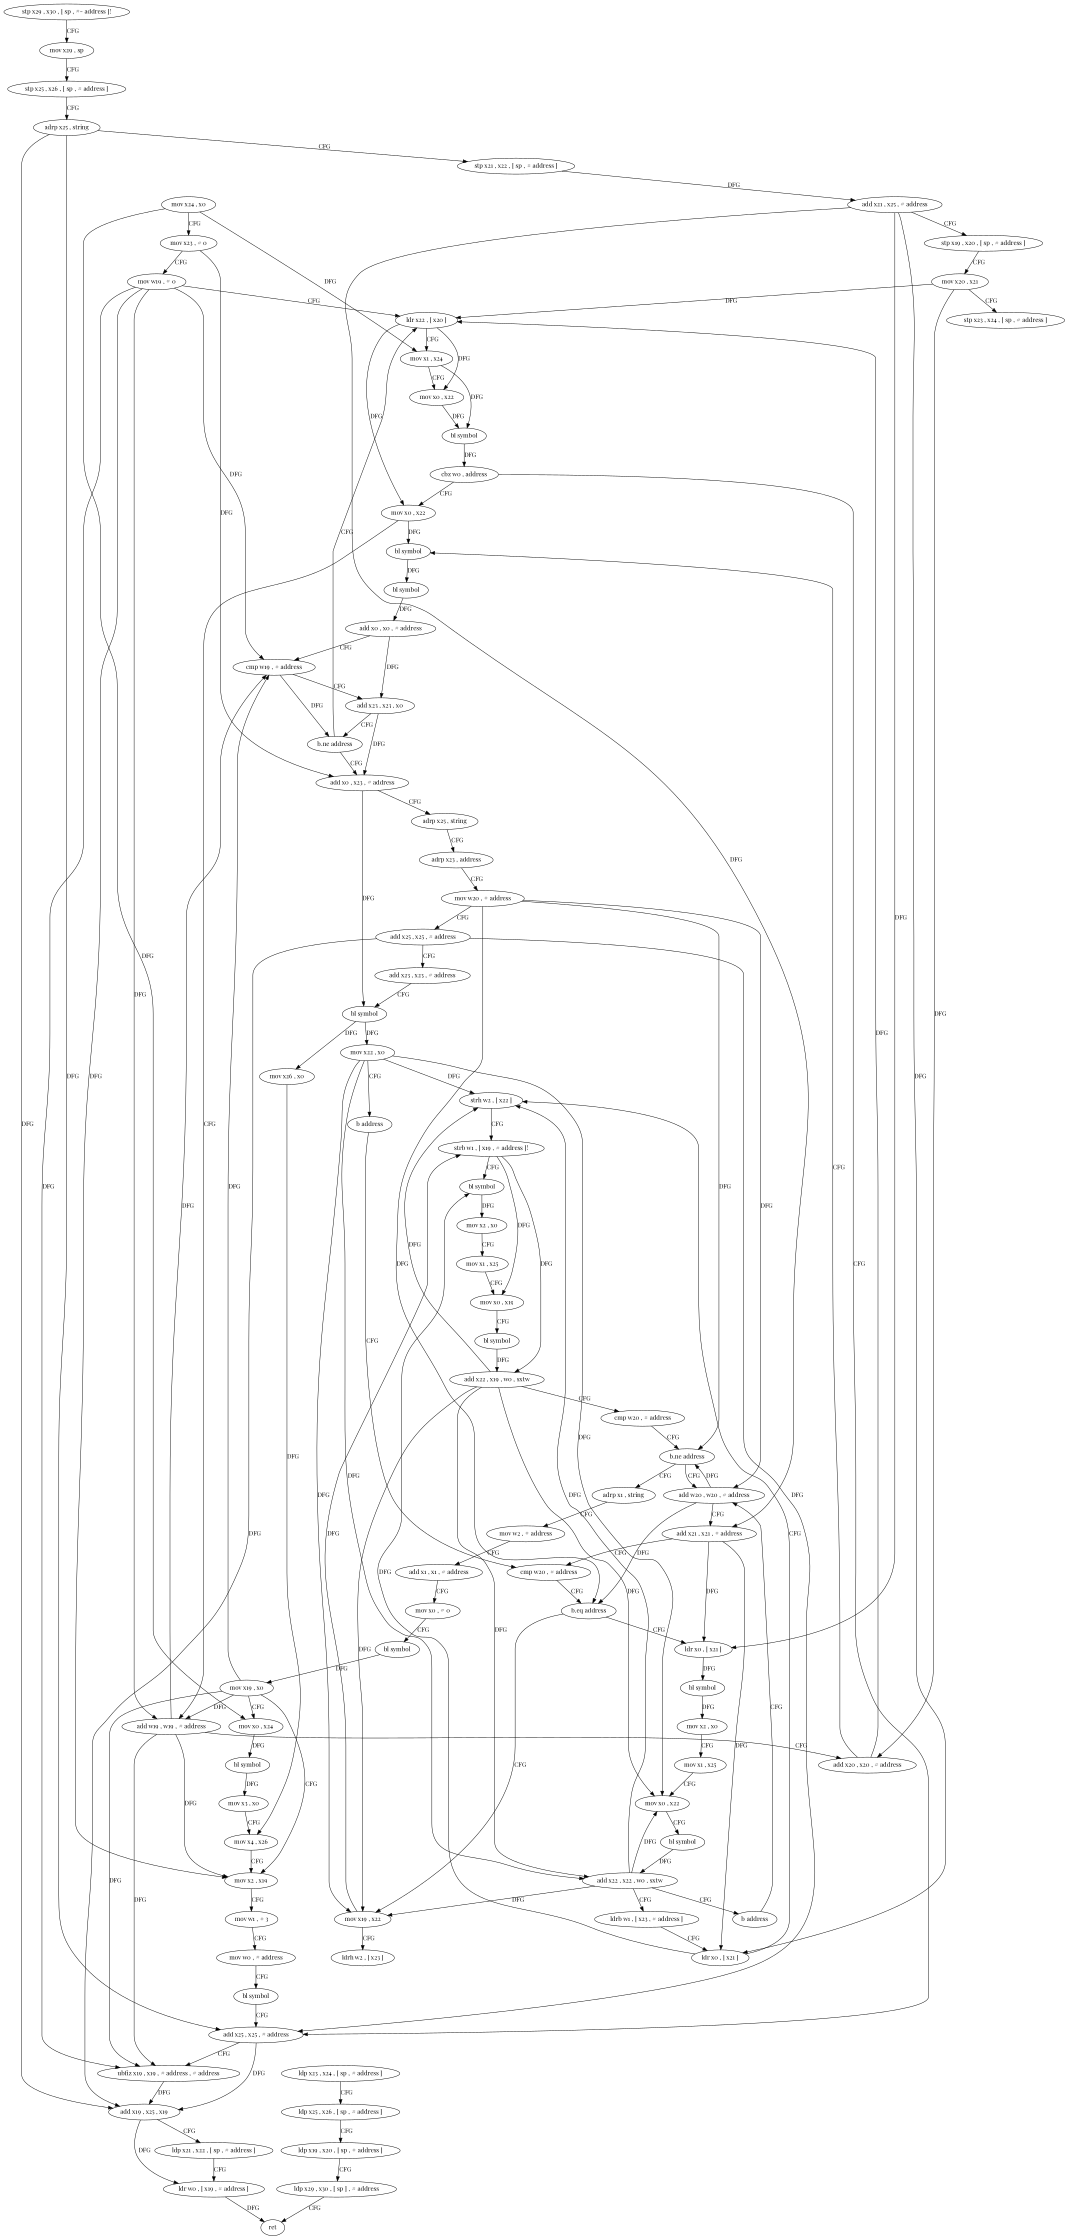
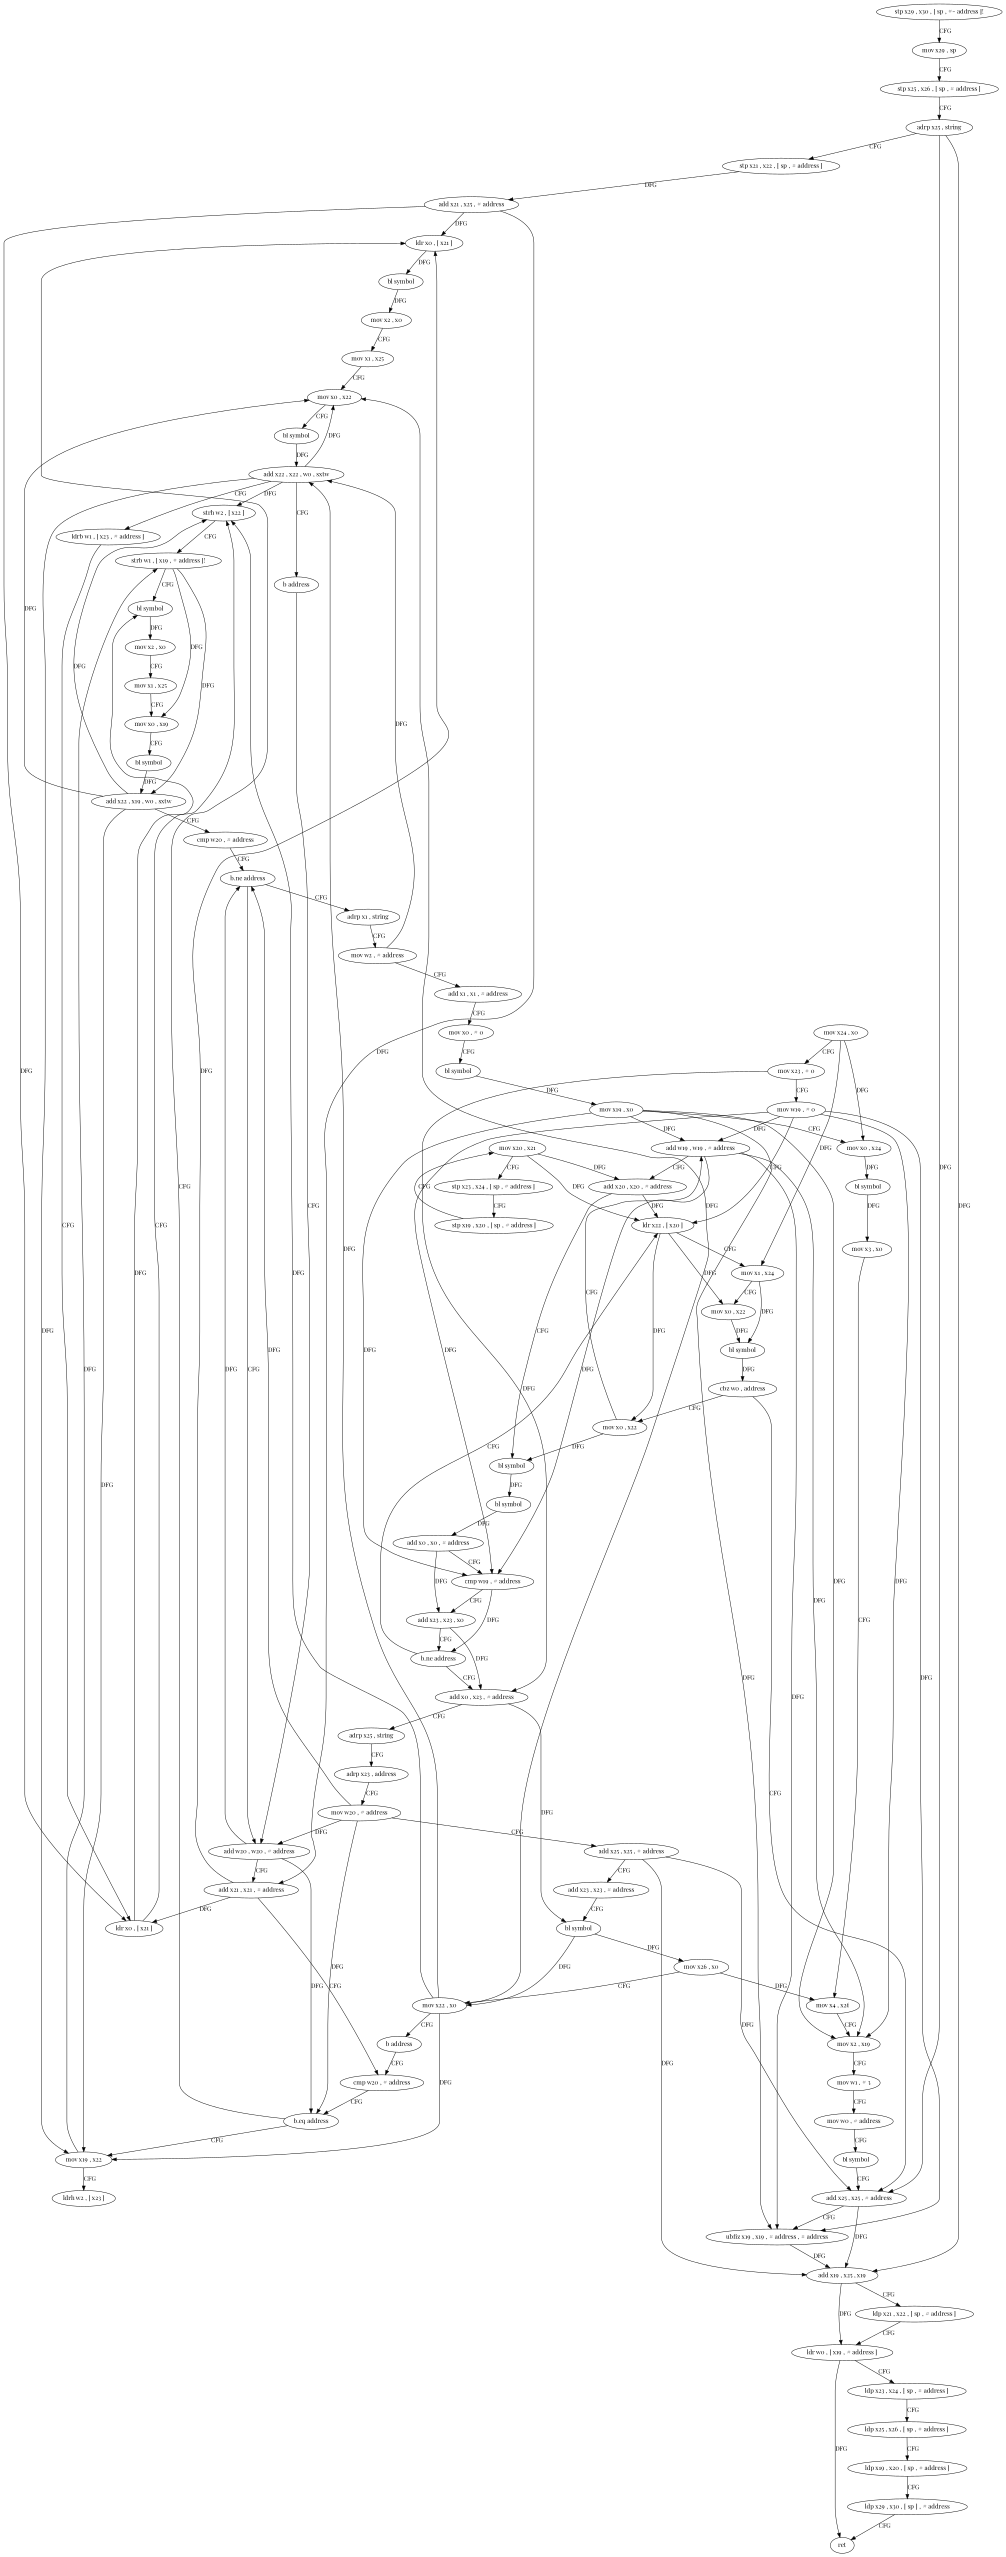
edge "add x21 , x25 , # address" -> "stp x19 , x20 , [ sp , # address ]": now "stp x23 , x24 , [ sp , # address ]" -> "stp x19 , x20 , [ sp , # address ]"
edge "add x22 , x19 , w0 , sxtw" -> "add x22 , x22 , w0 , sxtw": now "mov w2 , # address" -> "add x22 , x22 , w0 , sxtw"
edge "mov x19 , x0" -> "mov x2 , x19": label "CFG" -> "DFG"
edge "mov x26 , x0" -> "mov x22 , x0": added, label "CFG"
edge "ldr w0 , [ x19 , # address ]" -> "ldp x23 , x24 , [ sp , # address ]": added, label "CFG"
